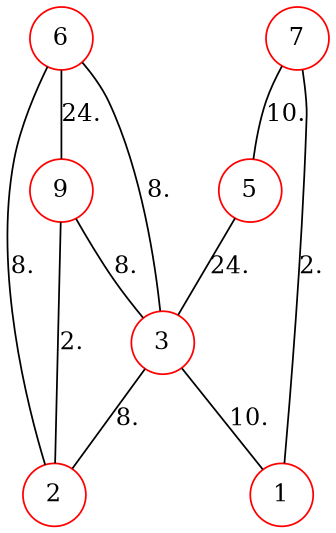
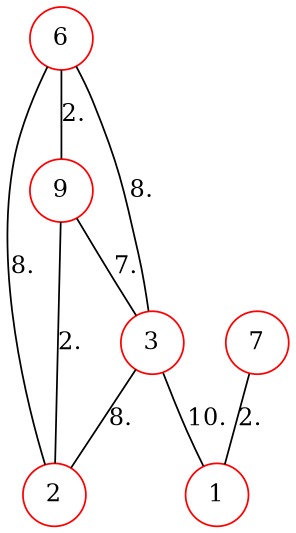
edge "6" -- "9": label "24." -> "2."
node "5": removed
edge "9" -- "3": label "8." -> "7."
